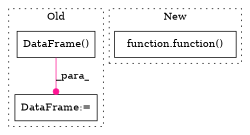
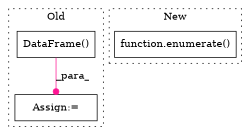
node "function.function()": label "function.function()" -> "function.enumerate()"
node "DataFrame:=": label "DataFrame:=" -> "Assign:="
